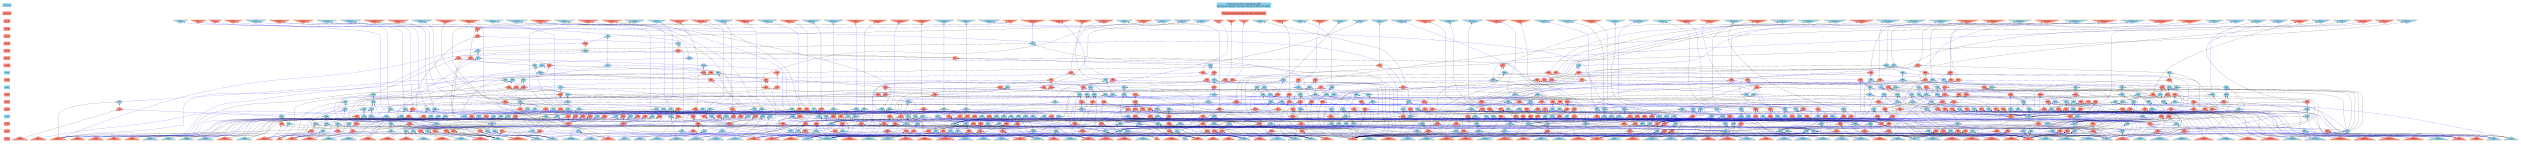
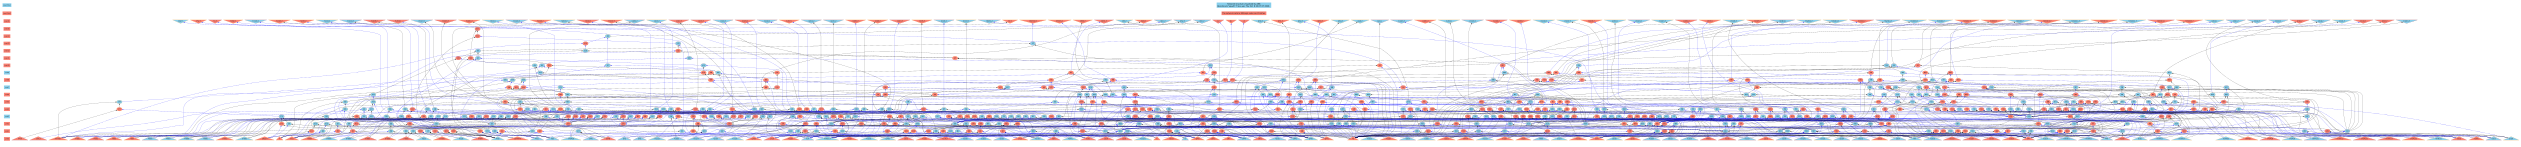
node "TXWRD5": removed
